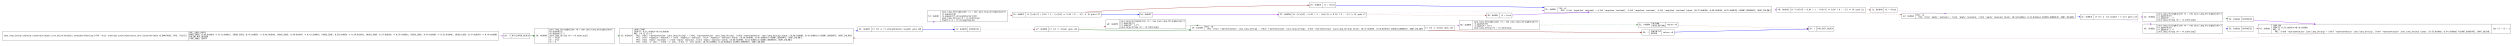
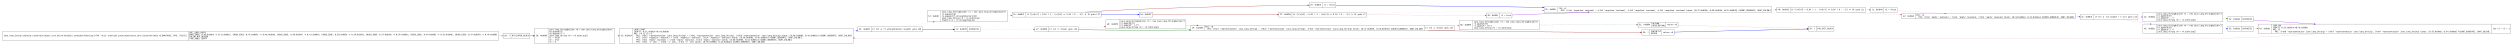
edge "36: 0x0037" -> "37: 0x003b": color purple -> brown
